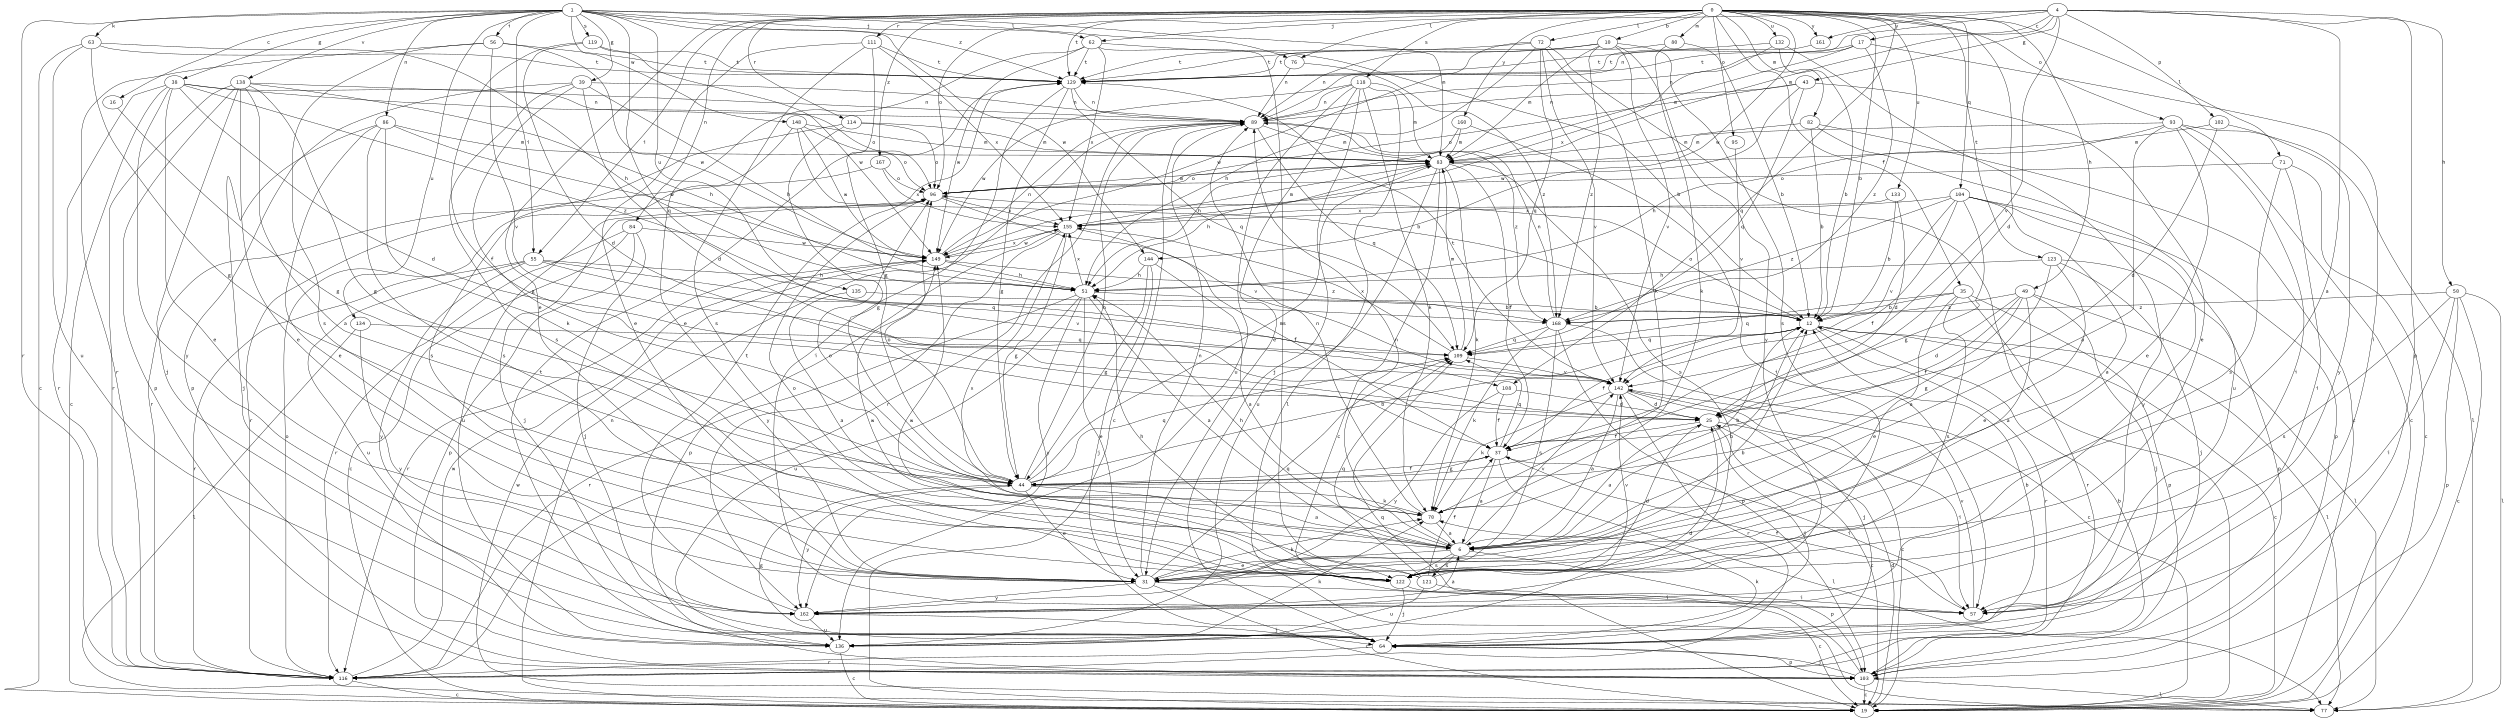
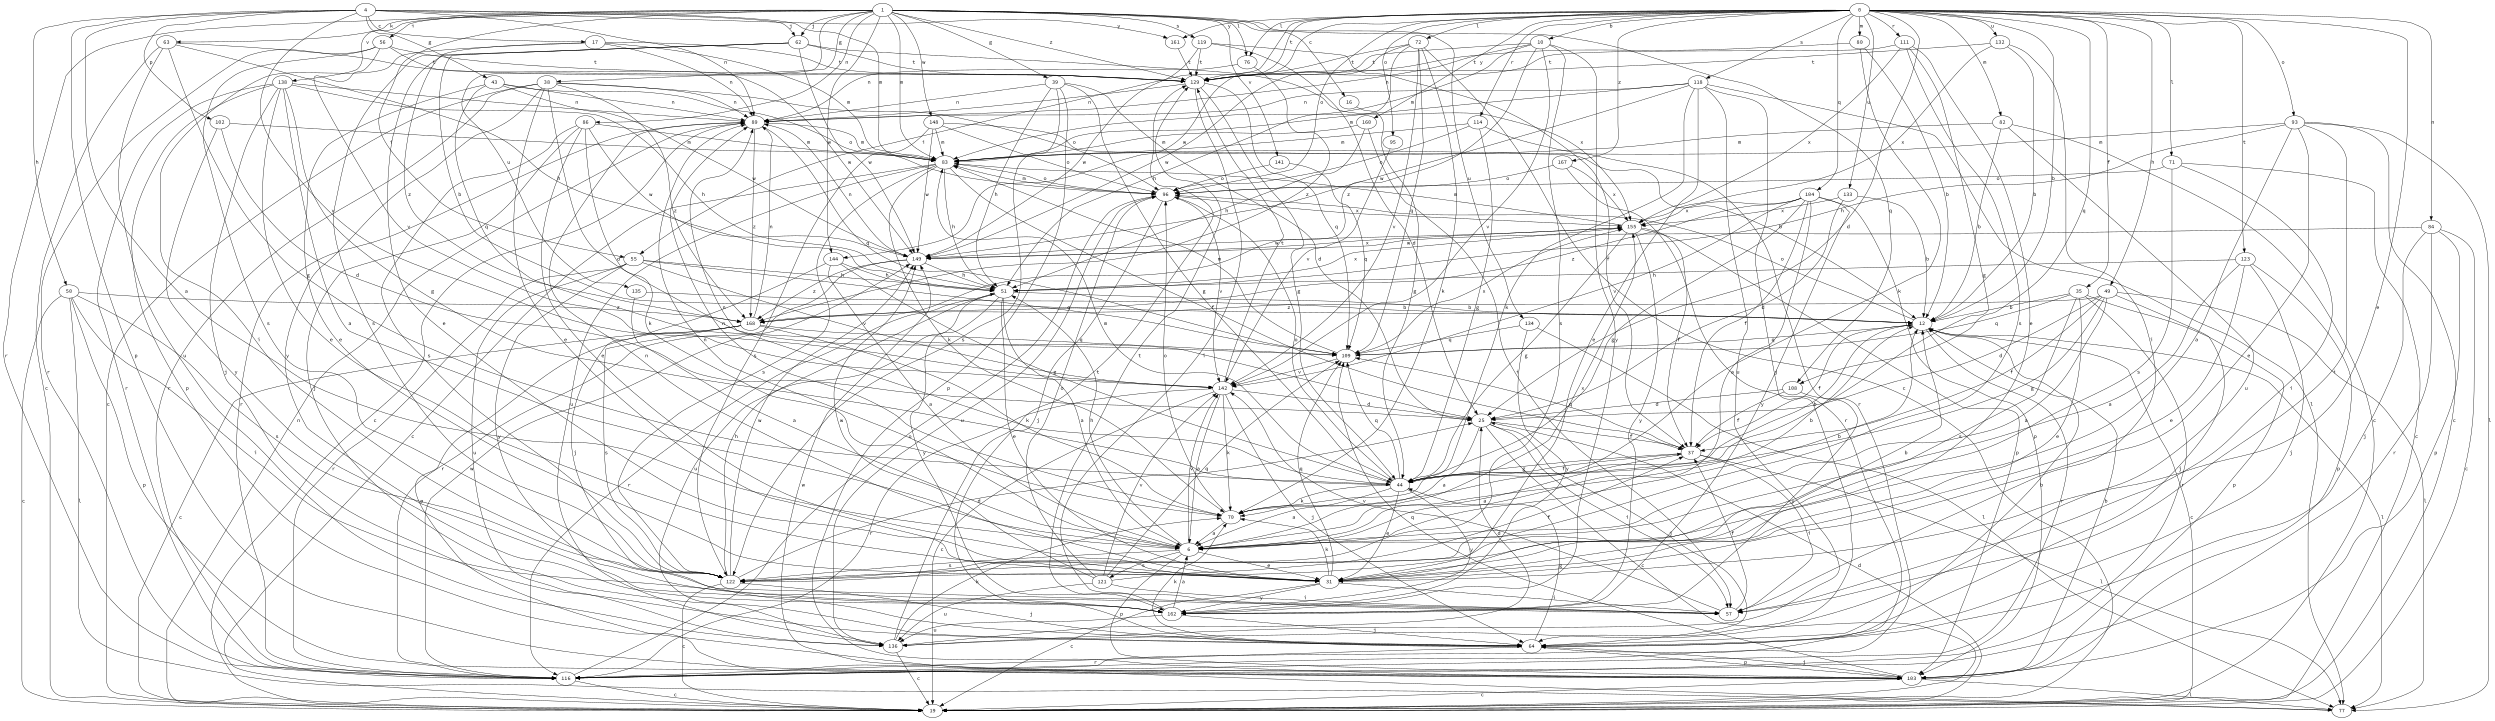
node "141": added
